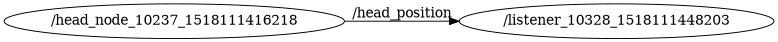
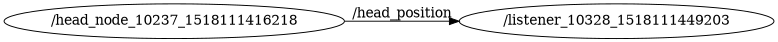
node "/listener_10328_1518111448203": label "/listener_10328_1518111448203" -> "/listener_10328_1518111449203"
